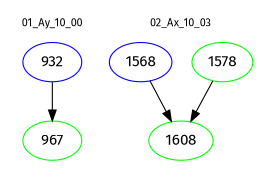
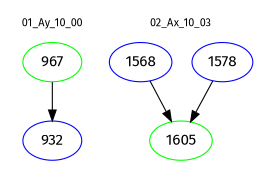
node "1578": color green -> blue
edge "932" -> "967": reversed
node "1608": label "1608" -> "1605"
